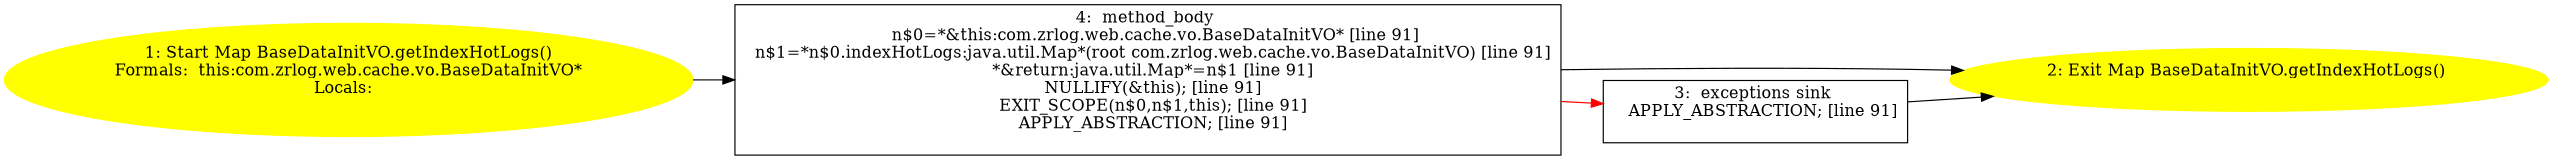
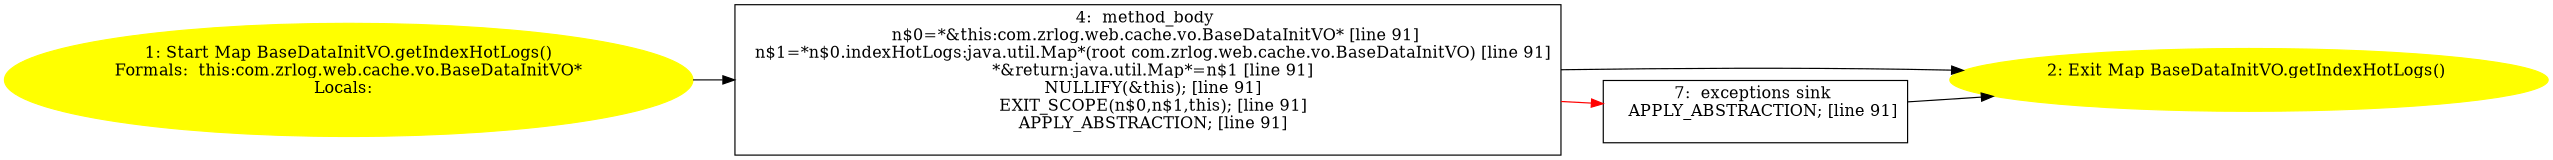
node "3:  exceptions sink APPLY_ABSTRACTION; [line 91]": label "3:  exceptions sink APPLY_ABSTRACTION; [line 91]" -> "7:  exceptions sink APPLY_ABSTRACTION; [line 91]"
